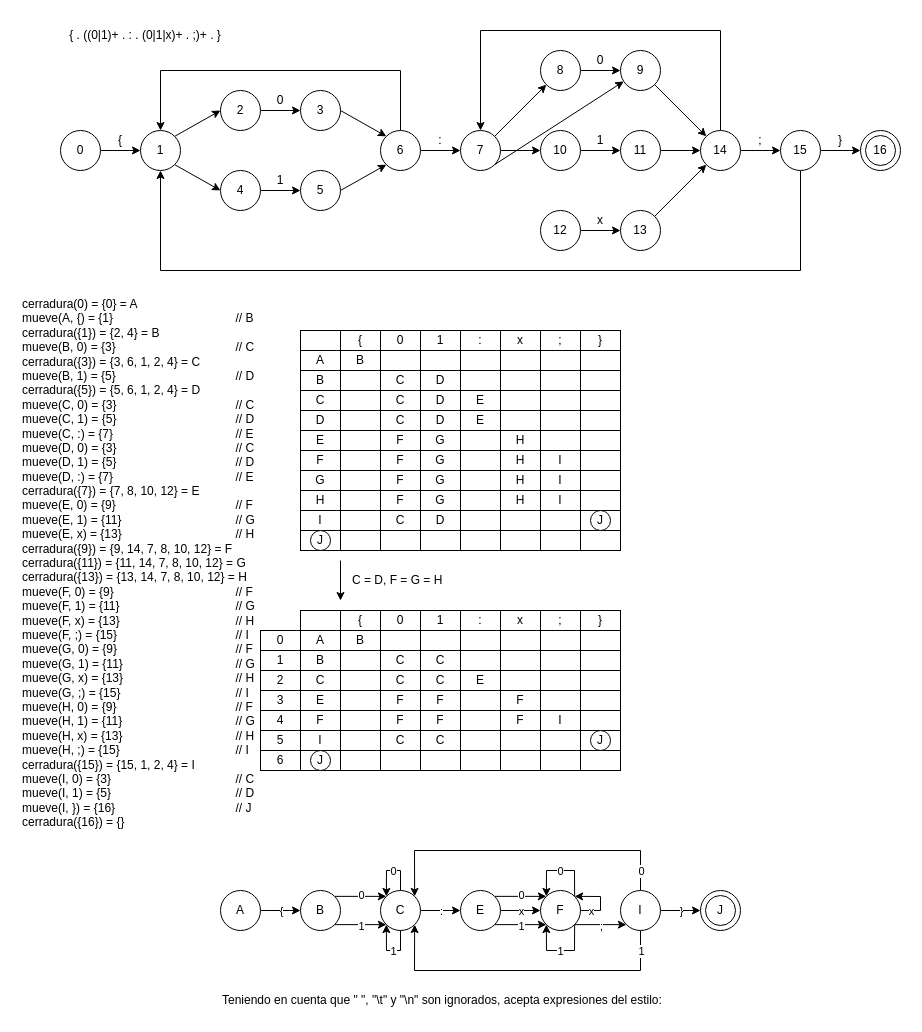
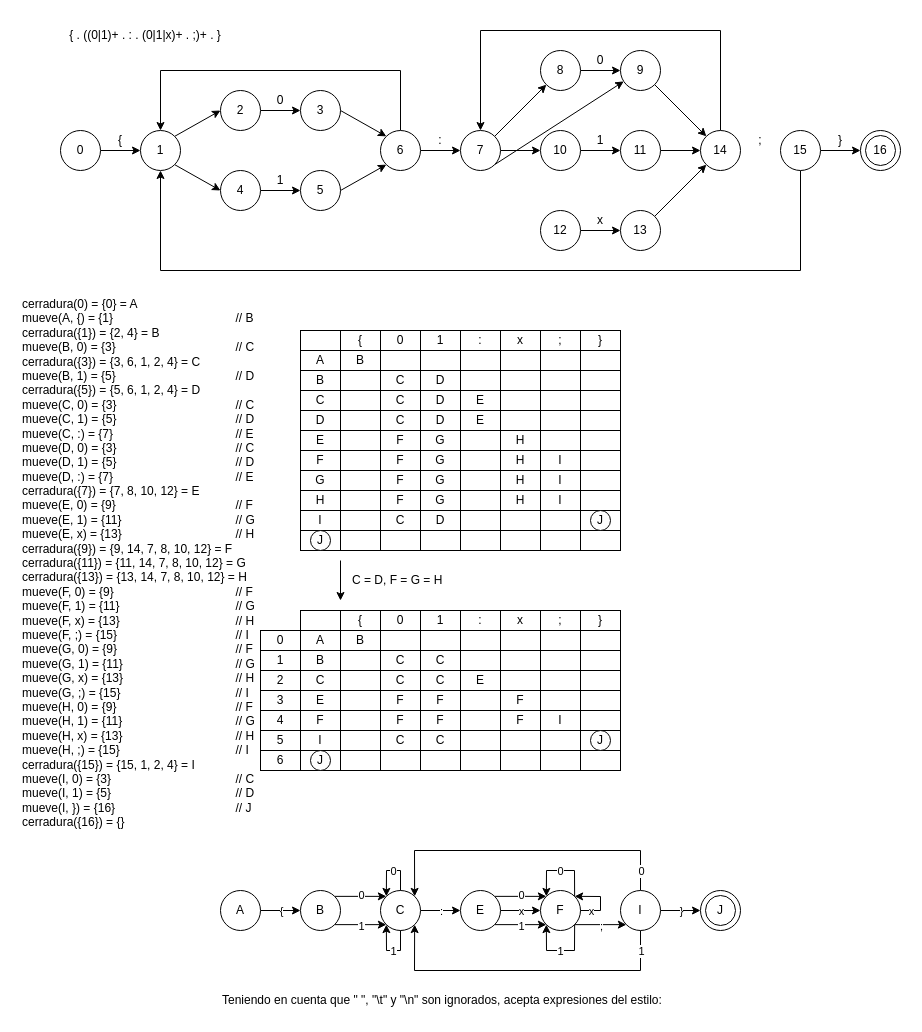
edge "14" -> "15": removed
